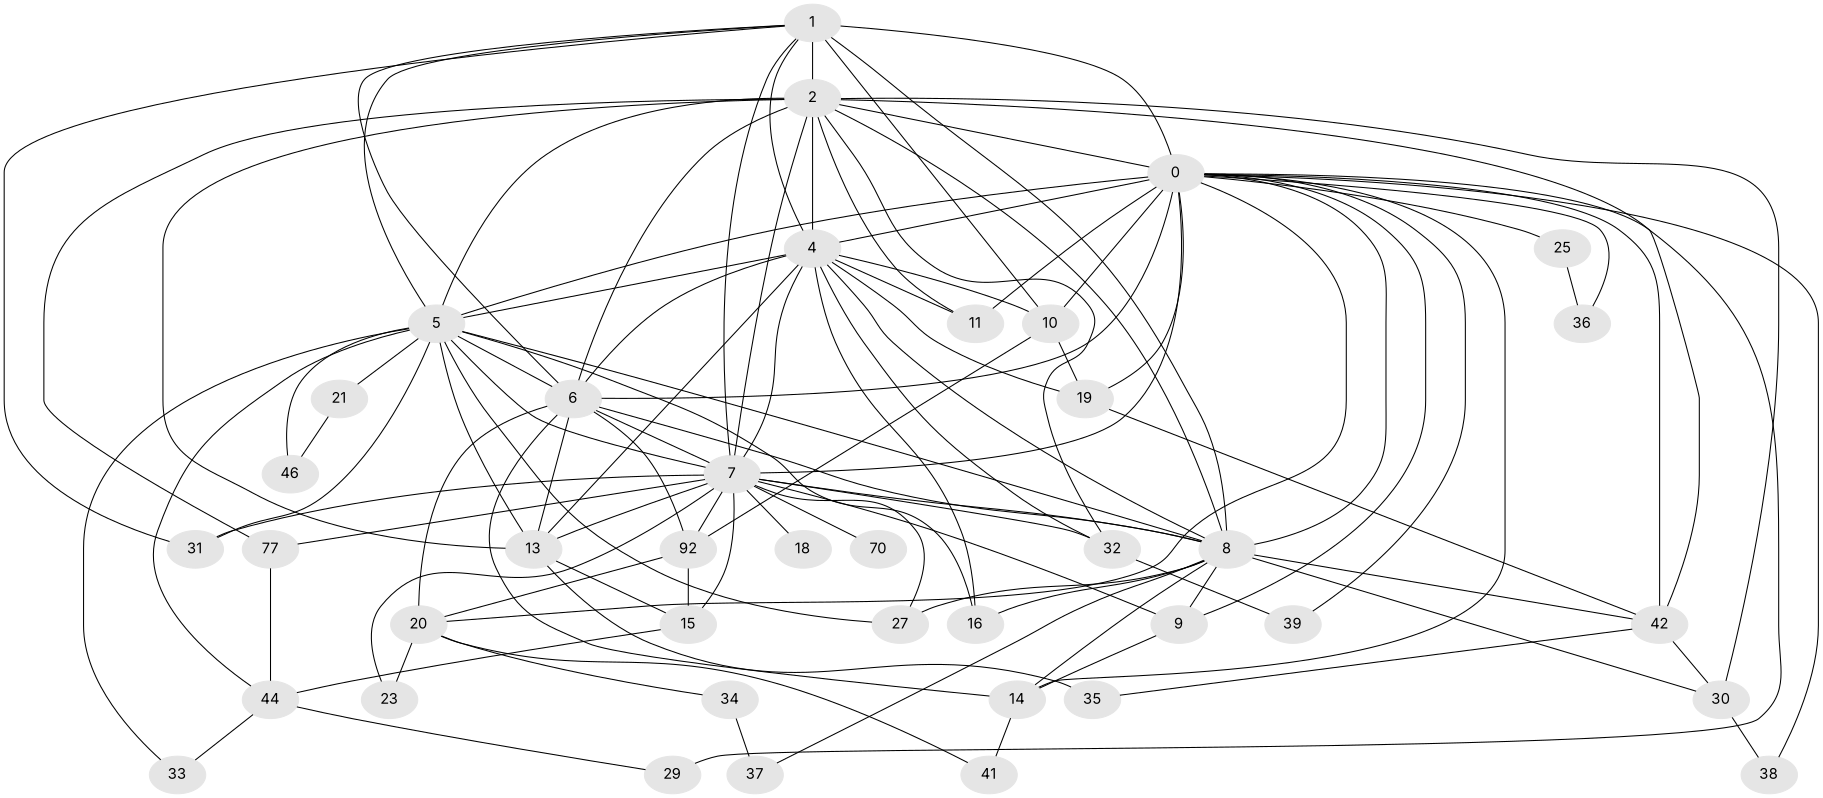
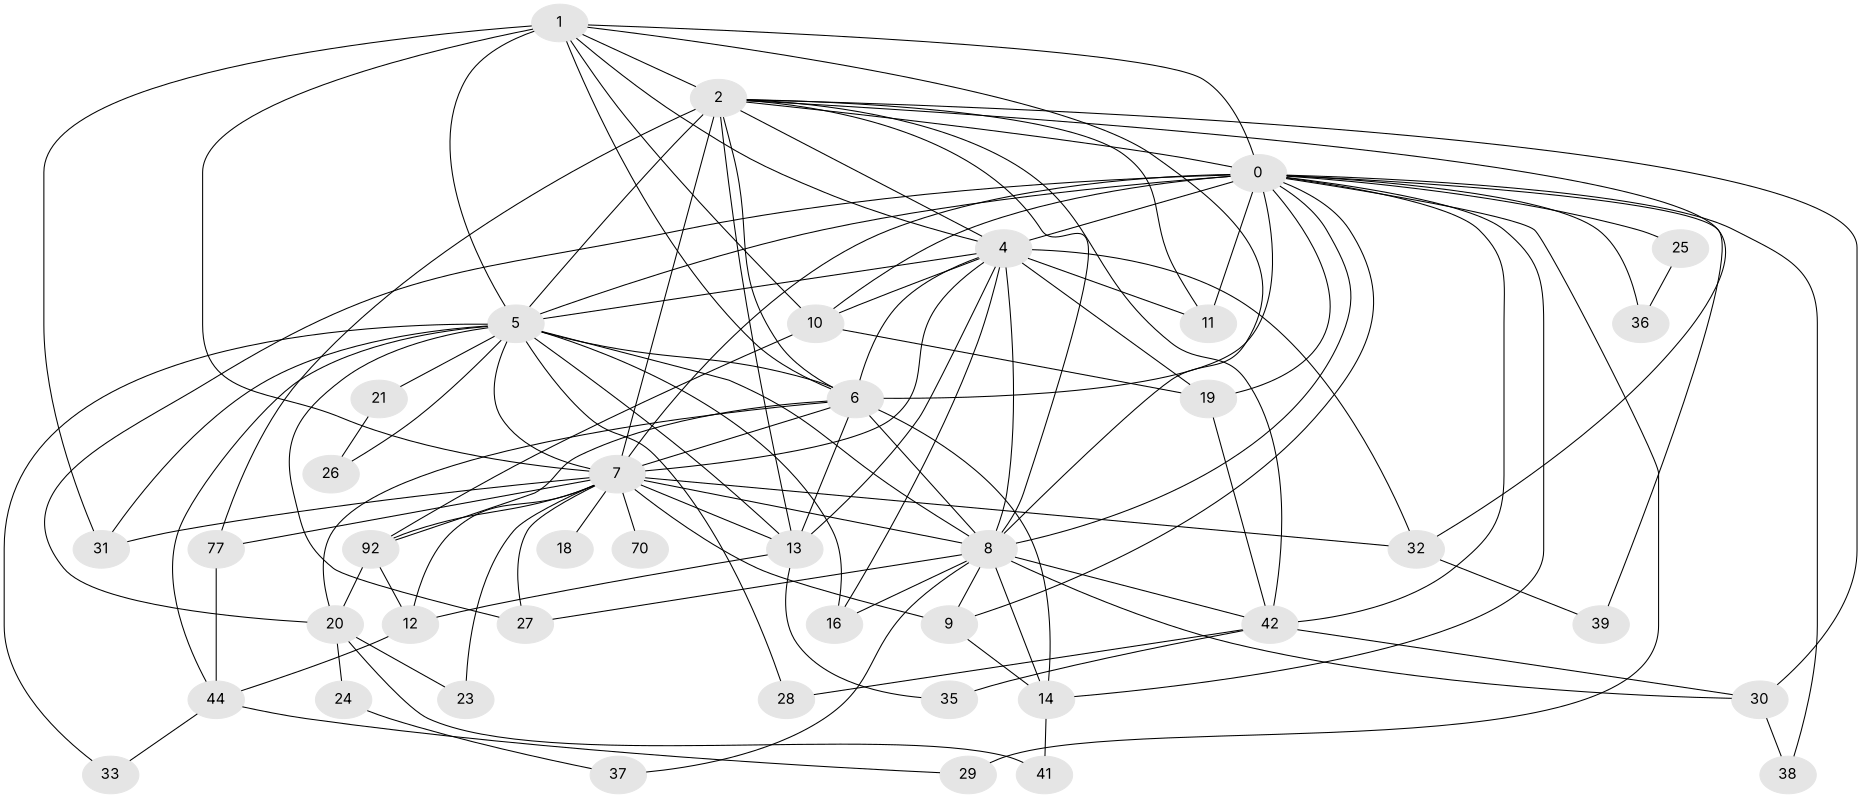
node "46": label "46" -> "26"
node "15": label "15" -> "12"
node "34": label "34" -> "24"
node "28": added
